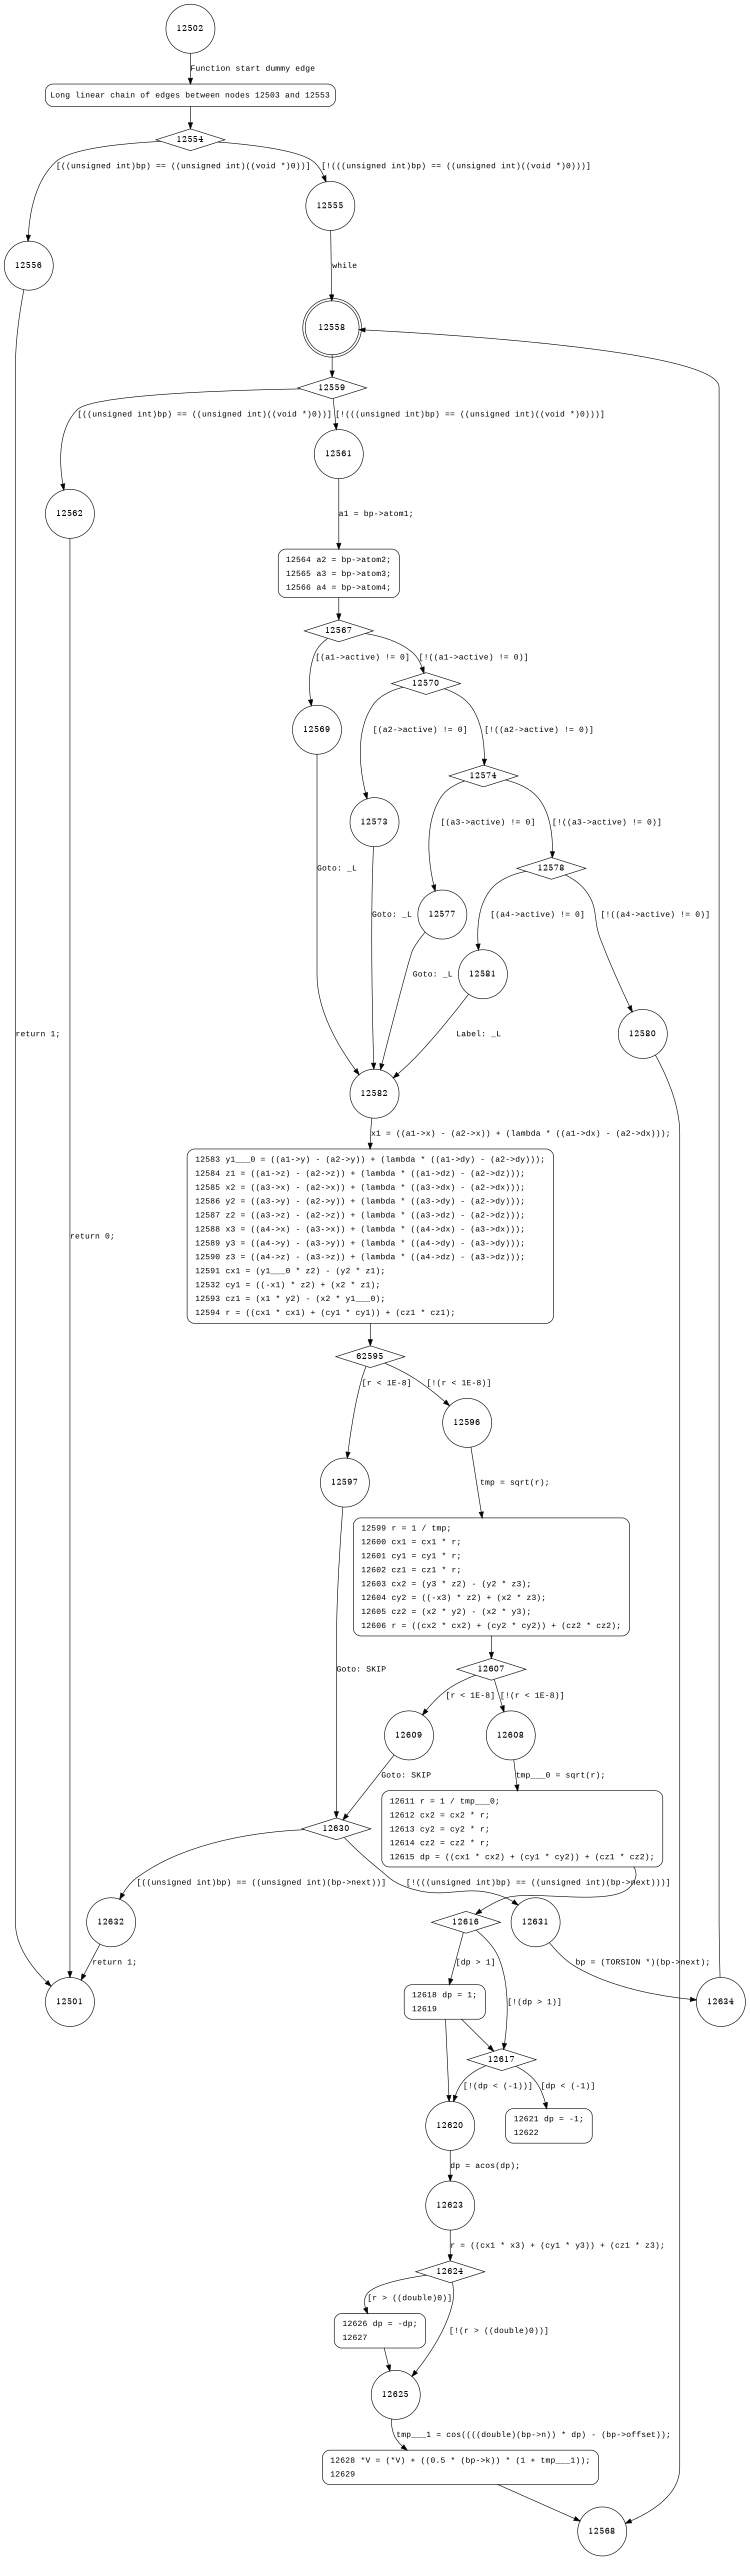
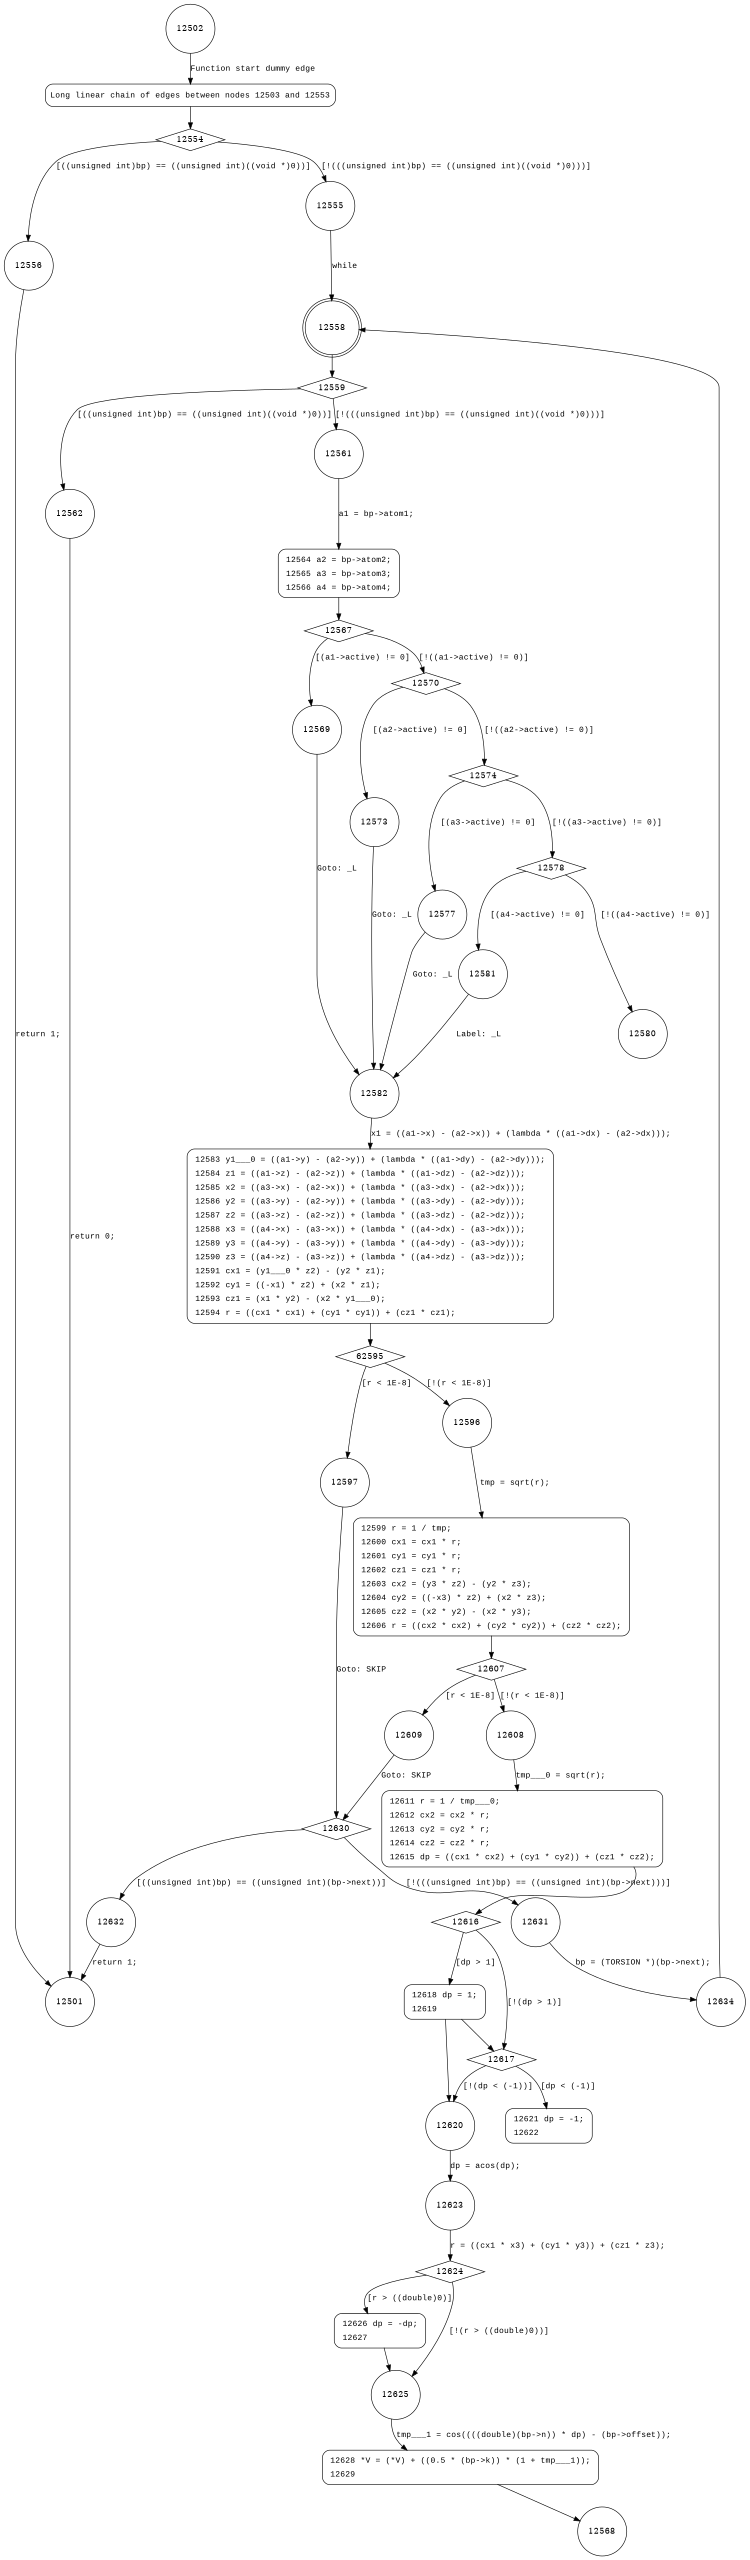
node "12583": text "12532" -> "12592"
edge "12580" -> "12568": removed
